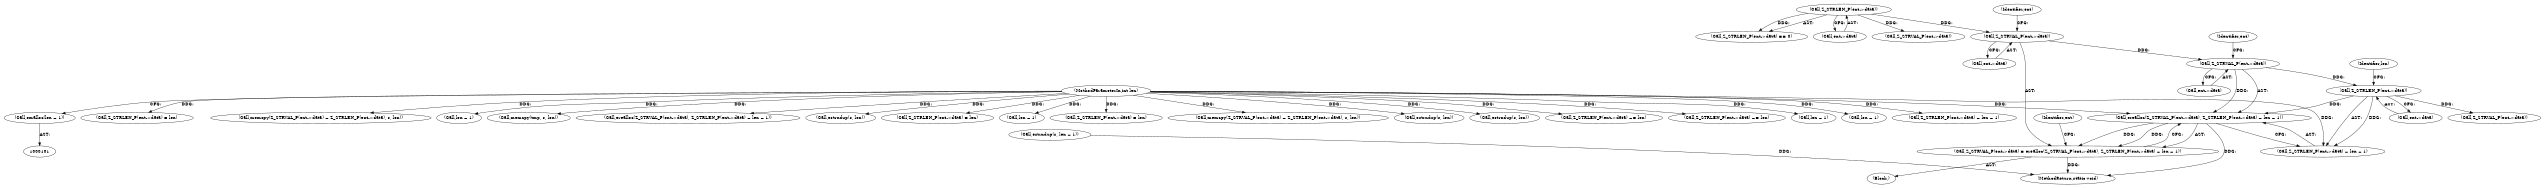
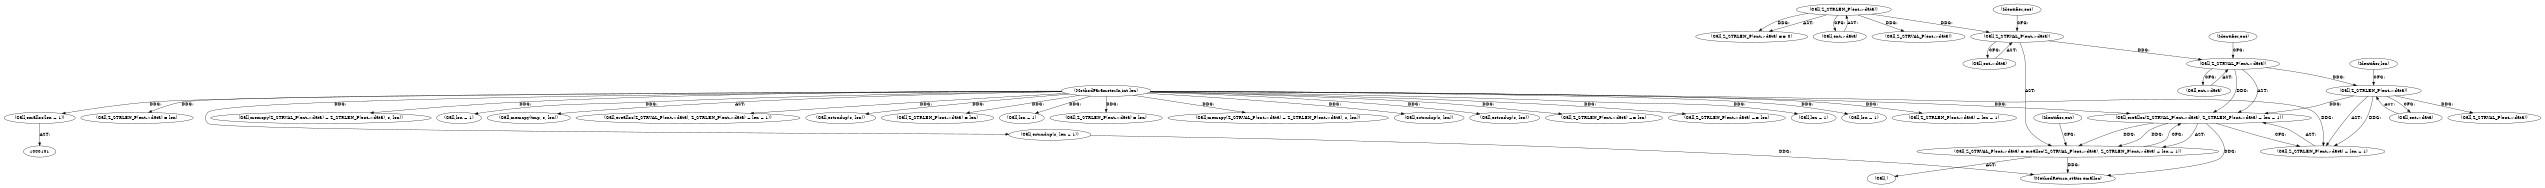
edge "(MethodParameterIn,int len)" -> "(Call,emalloc(len + 1))": label "CFG: " -> "DDG: "
edge "(MethodParameterIn,int len)" -> "(Call,memcpy(tmp, s, len))": label "DDG: " -> "AST: "
edge "(MethodParameterIn,int len)" -> "(Call,estrndup(s, len + 1))": added, label "DDG:"
node "(Block,)": label "(Block,)" -> "(Call,)"
node "(MethodReturn,static void)": label "(MethodReturn,static void)" -> "(MethodReturn,static emalloc)"
